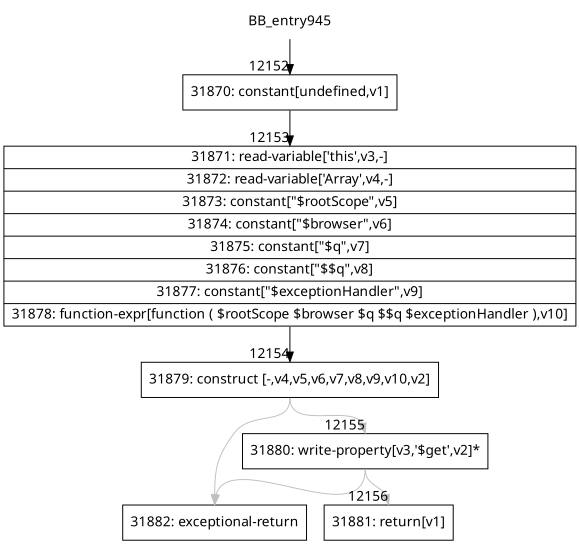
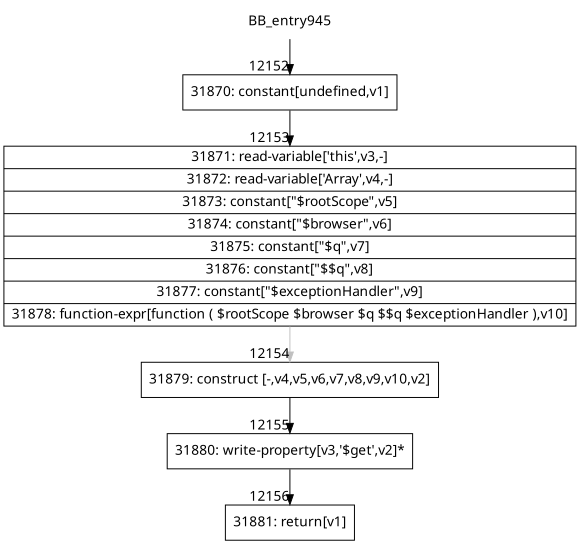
edge "31871: read-variable['this',v3,-]" -> "31879: construct [-,v4,v5,v6,v7,v8,v9,v10,v2]": color black -> gray
edge "31879: construct [-,v4,v5,v6,v7,v8,v9,v10,v2]" -> "31880: write-property[v3,'$get',v2]*": color gray -> black
edge "31880: write-property[v3,'$get',v2]*" -> "31881: return[v1]": color gray -> black
node "31882: exceptional-return": removed
